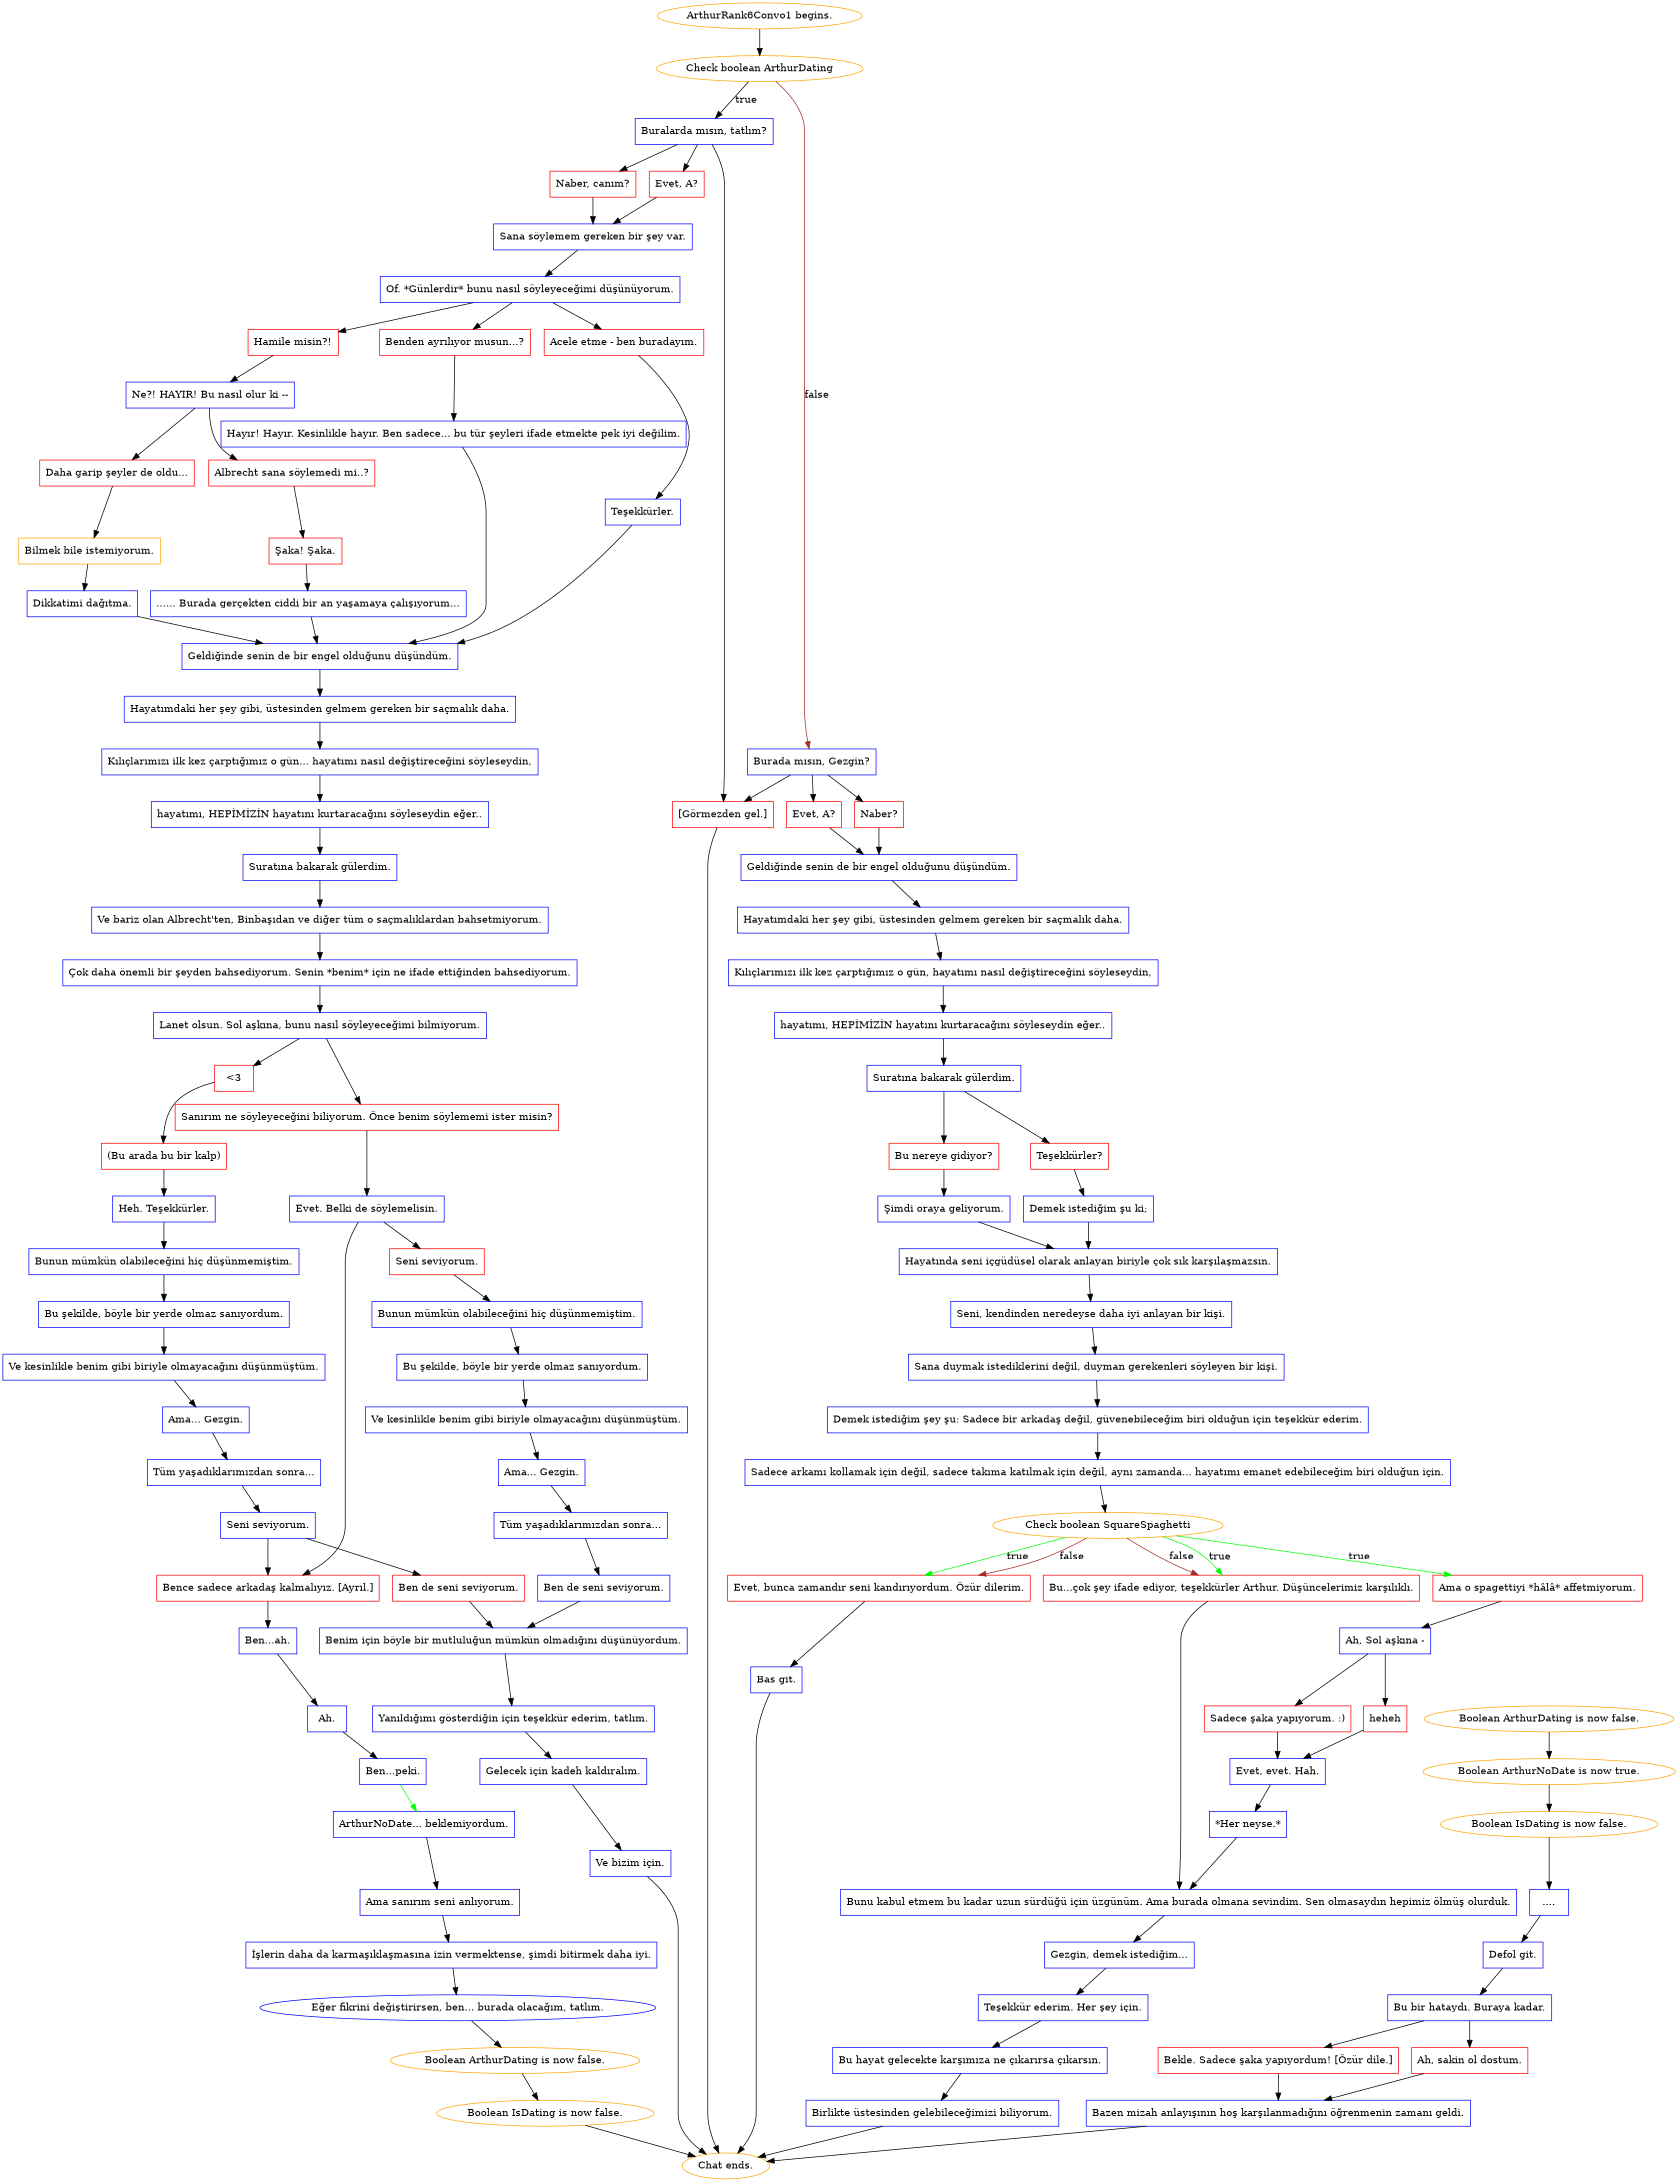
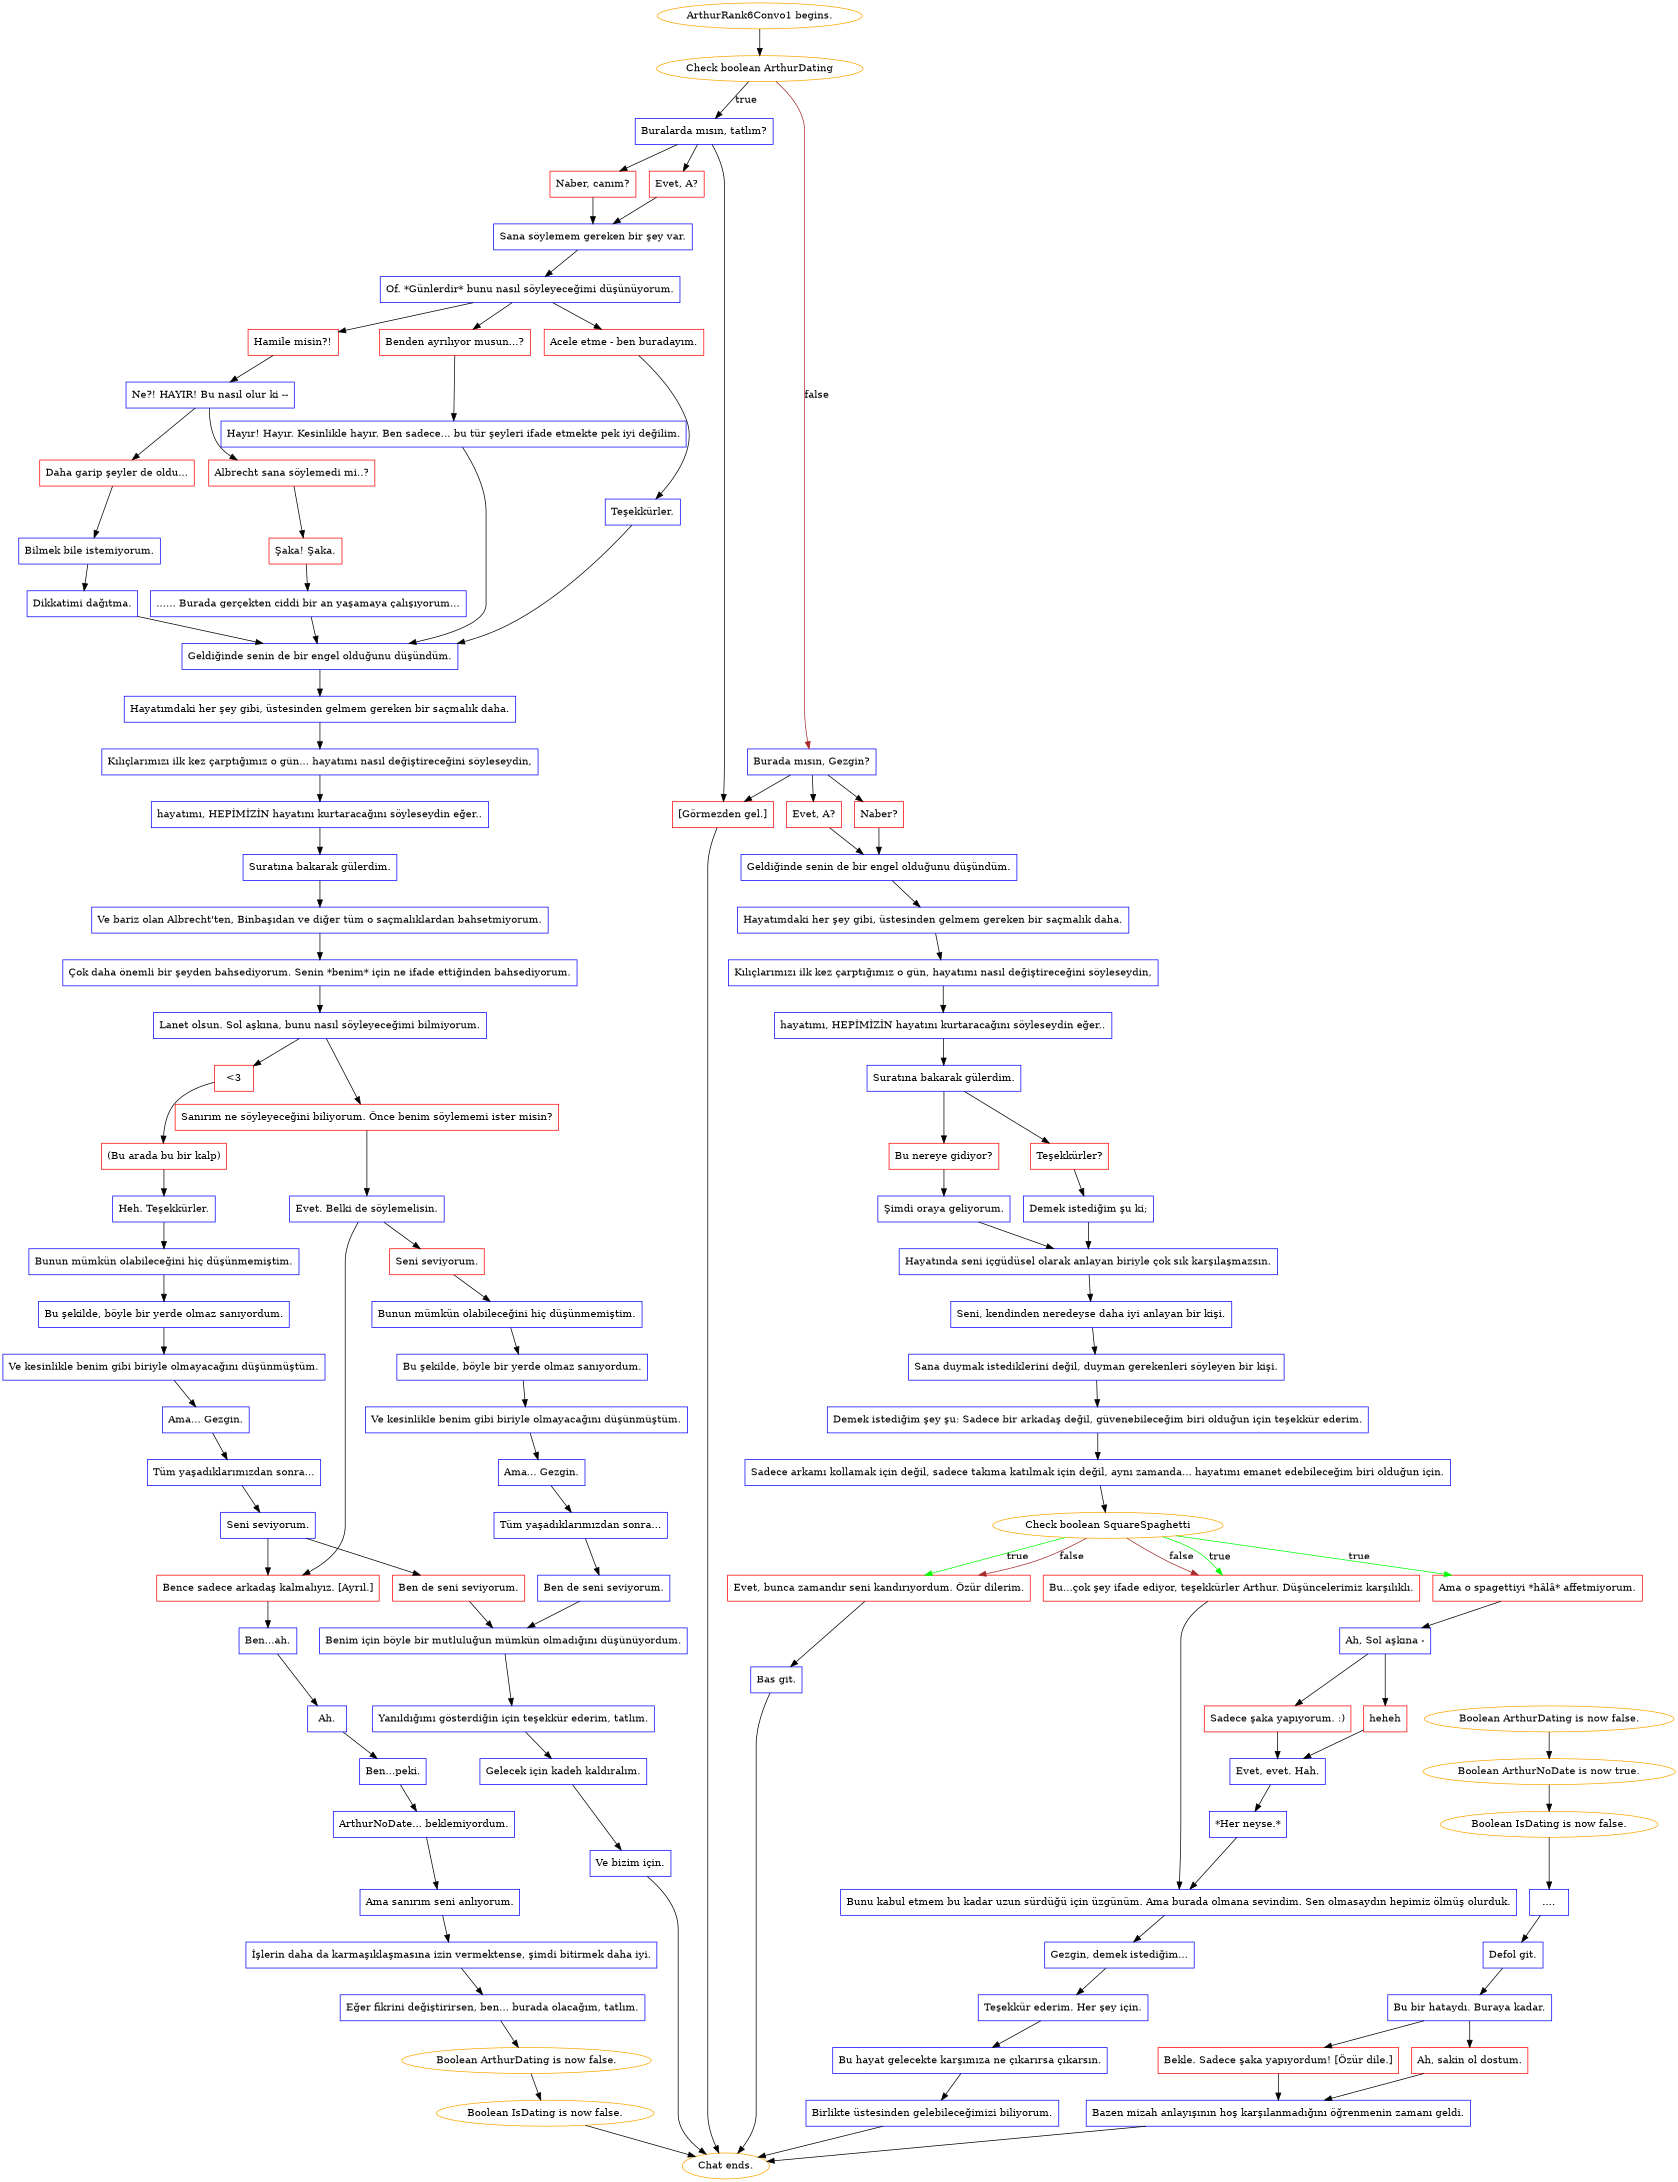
node "Bilmek bile istemiyorum.": color orange -> blue
edge "Ben...peki." -> "ArthurNoDate... beklemiyordum.": color green -> black
node "Eğer fikrini değiştirirsen, ben... burada olacağım, tatlım.": shape ellipse -> box
